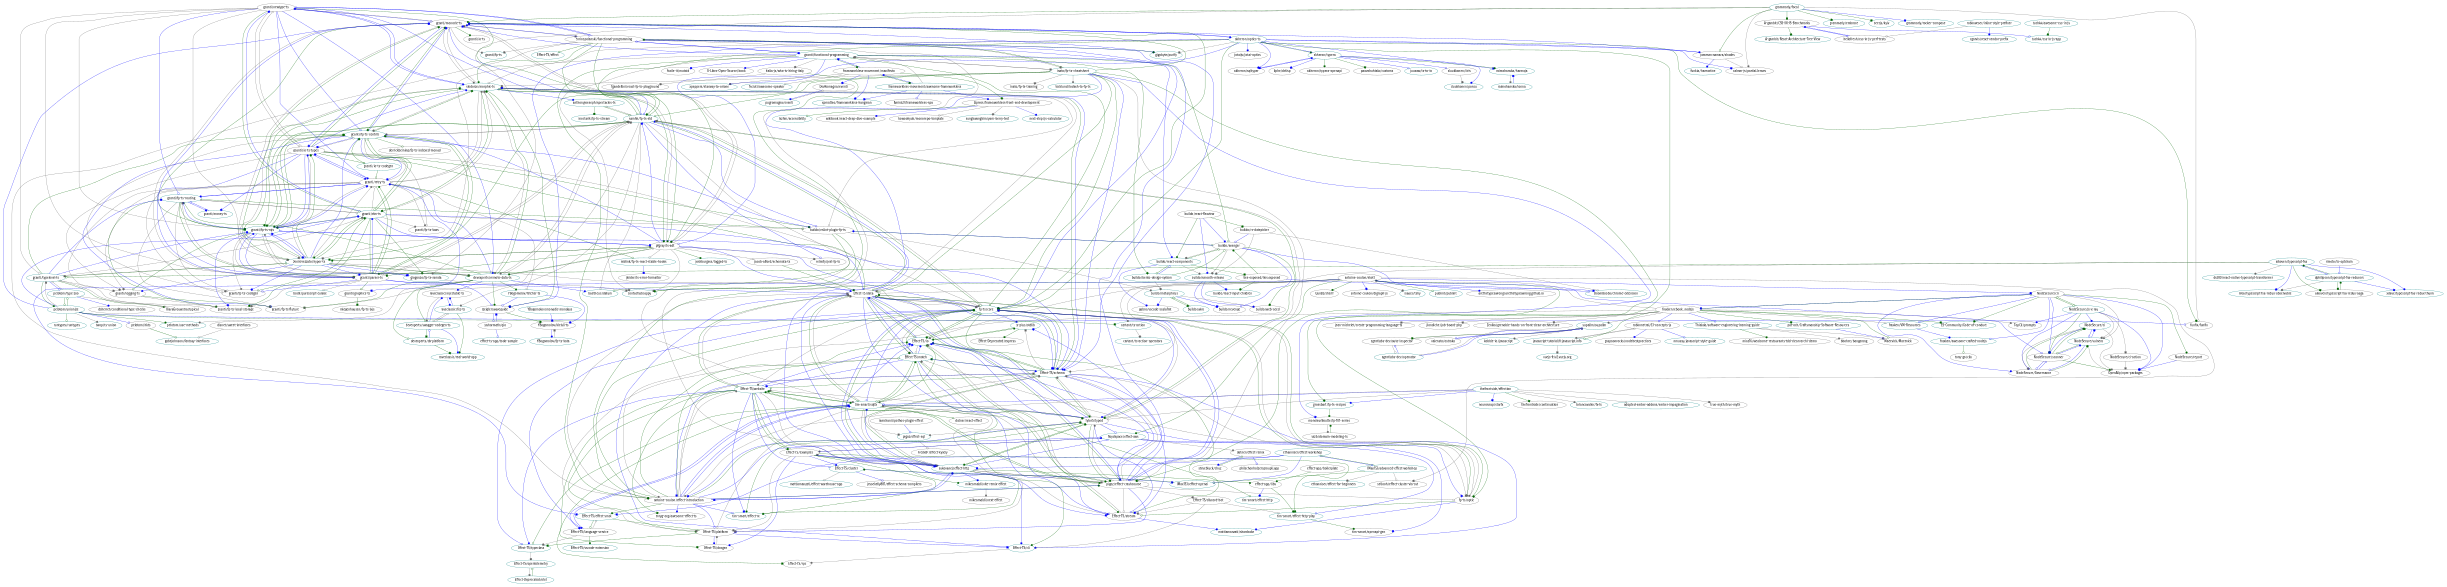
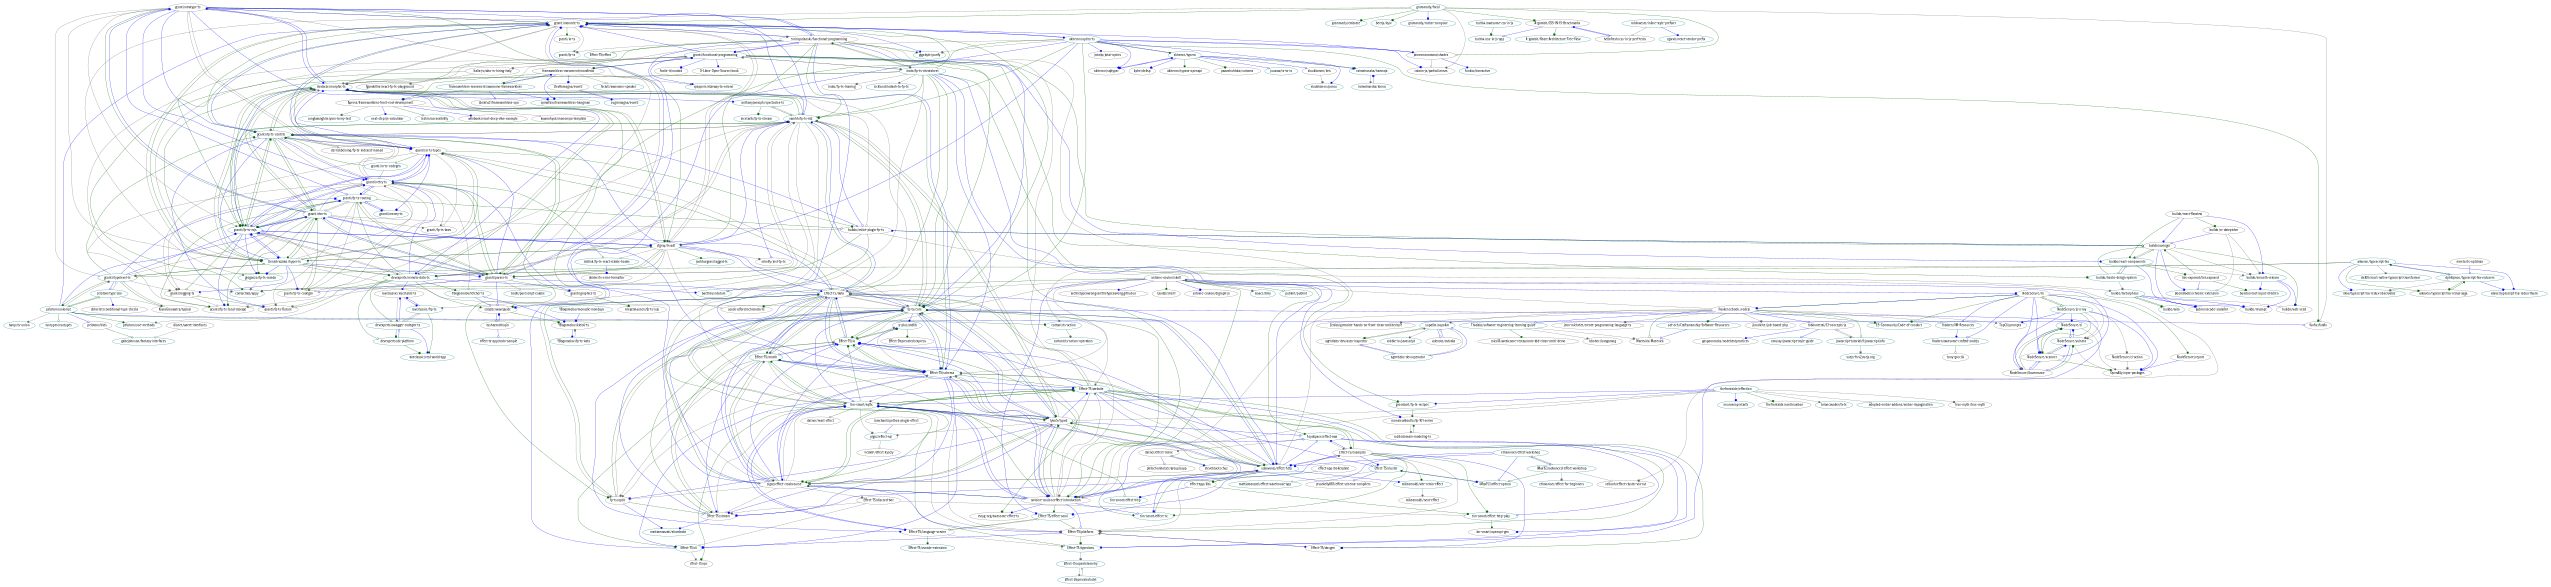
edge "gcanti/fp-ts-rxjs" -> "sledorze/morphic-ts": added
edge "jacob-alford/schemata-ts" -> "Effect-TS/data": reversed
edge "TylorS/typed" -> "Effect-TS/website": color gray40 -> blue
